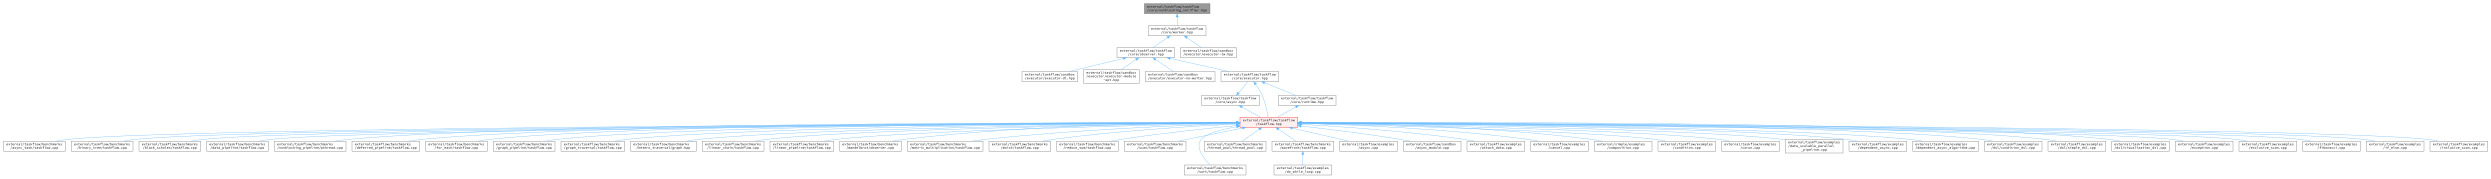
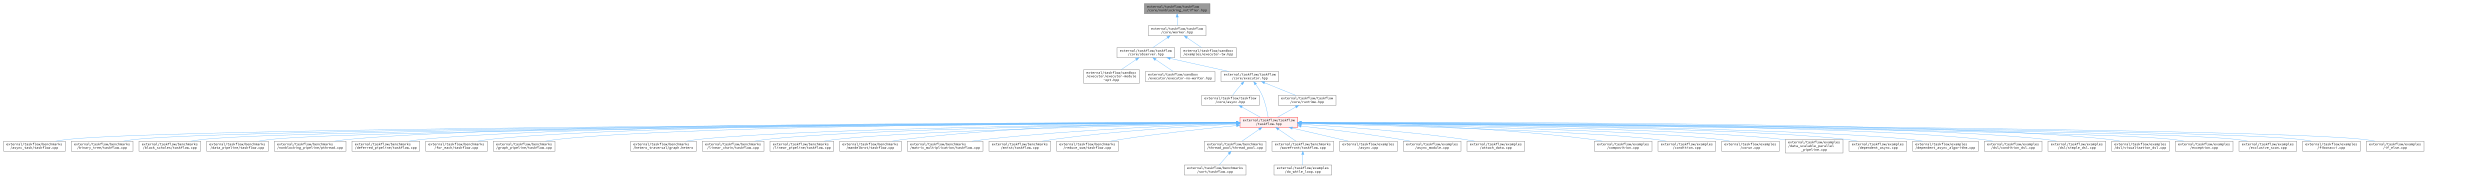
node "external/taskflow/sandbox /executor/executor-tw.hpp": label "external/taskflow/sandbox /executor/executor-tw.hpp" -> "external/taskflow/sandbox /examples/executor-tw.hpp"
node "external/taskflow/sandbox /executor/executor-dl.hpp": removed
edge "external/taskflow/taskflow /core/executor.hpp" -> "external/taskflow/taskflow /core/async.hpp": reversed
edge "external/taskflow/benchmarks /sort/taskflow.cpp" -> "external/taskflow/taskflow /taskflow.hpp": now "external/taskflow/benchmarks /sort/taskflow.cpp" -> "external/taskflow/benchmarks /thread_pool/thread_pool.cpp"
node "external/taskflow/benchmarks /graph_traversal/taskflow.cpp": removed
node "external/taskflow/benchmarks /hetero_traversal/graph.hpp": label "external/taskflow/benchmarks /hetero_traversal/graph.hpp" -> "external/taskflow/benchmarks /hetero_traversal/graph.hetero"
node "external/taskflow/benchmarks /mandelbrot/observer.cpp": label "external/taskflow/benchmarks /mandelbrot/observer.cpp" -> "external/taskflow/benchmarks /mandelbrot/taskflow.cpp"
node "external/taskflow/benchmarks /scan/taskflow.cpp": removed
node "external/taskflow/sandbox /async_module.cpp": label "external/taskflow/sandbox /async_module.cpp" -> "external/taskflow/examples /async_module.cpp"
node "external/taskflow/examples /cancel.cpp": removed
node "external/simple/examples /composition.cpp": label "external/simple/examples /composition.cpp" -> "external/taskflow/examples /composition.cpp"
node "external/taskflow/examples /inclusive_scan.cpp": removed
